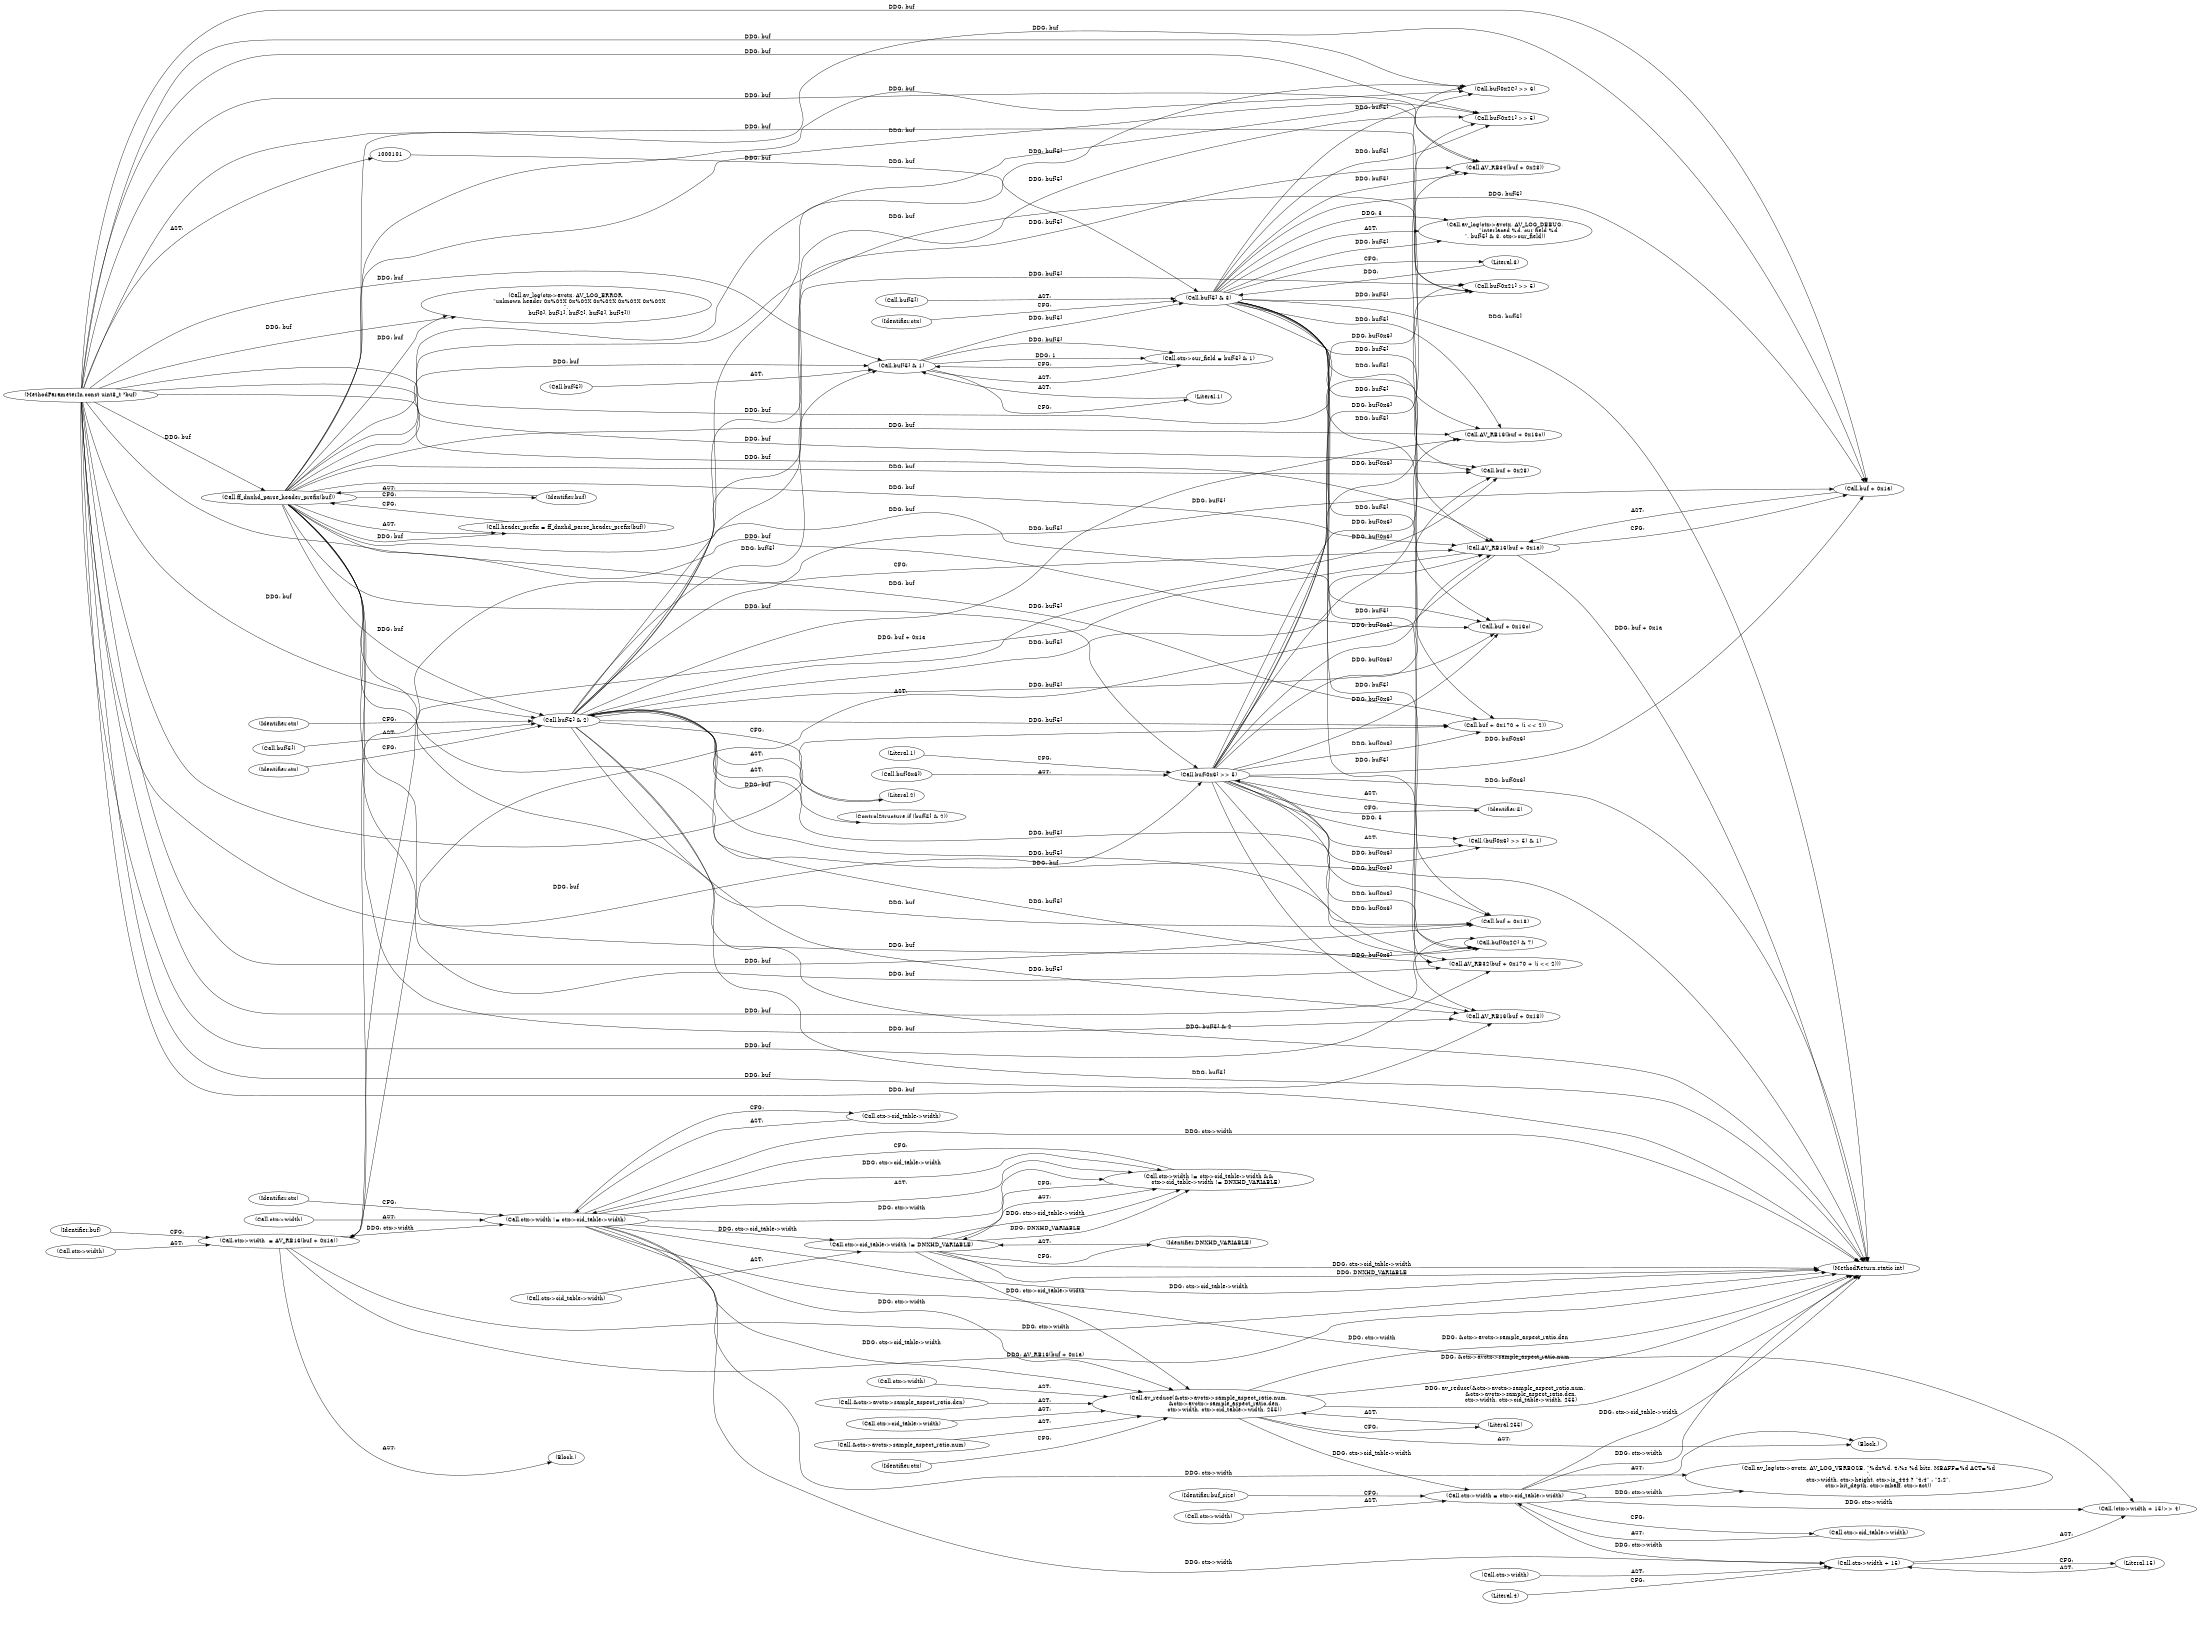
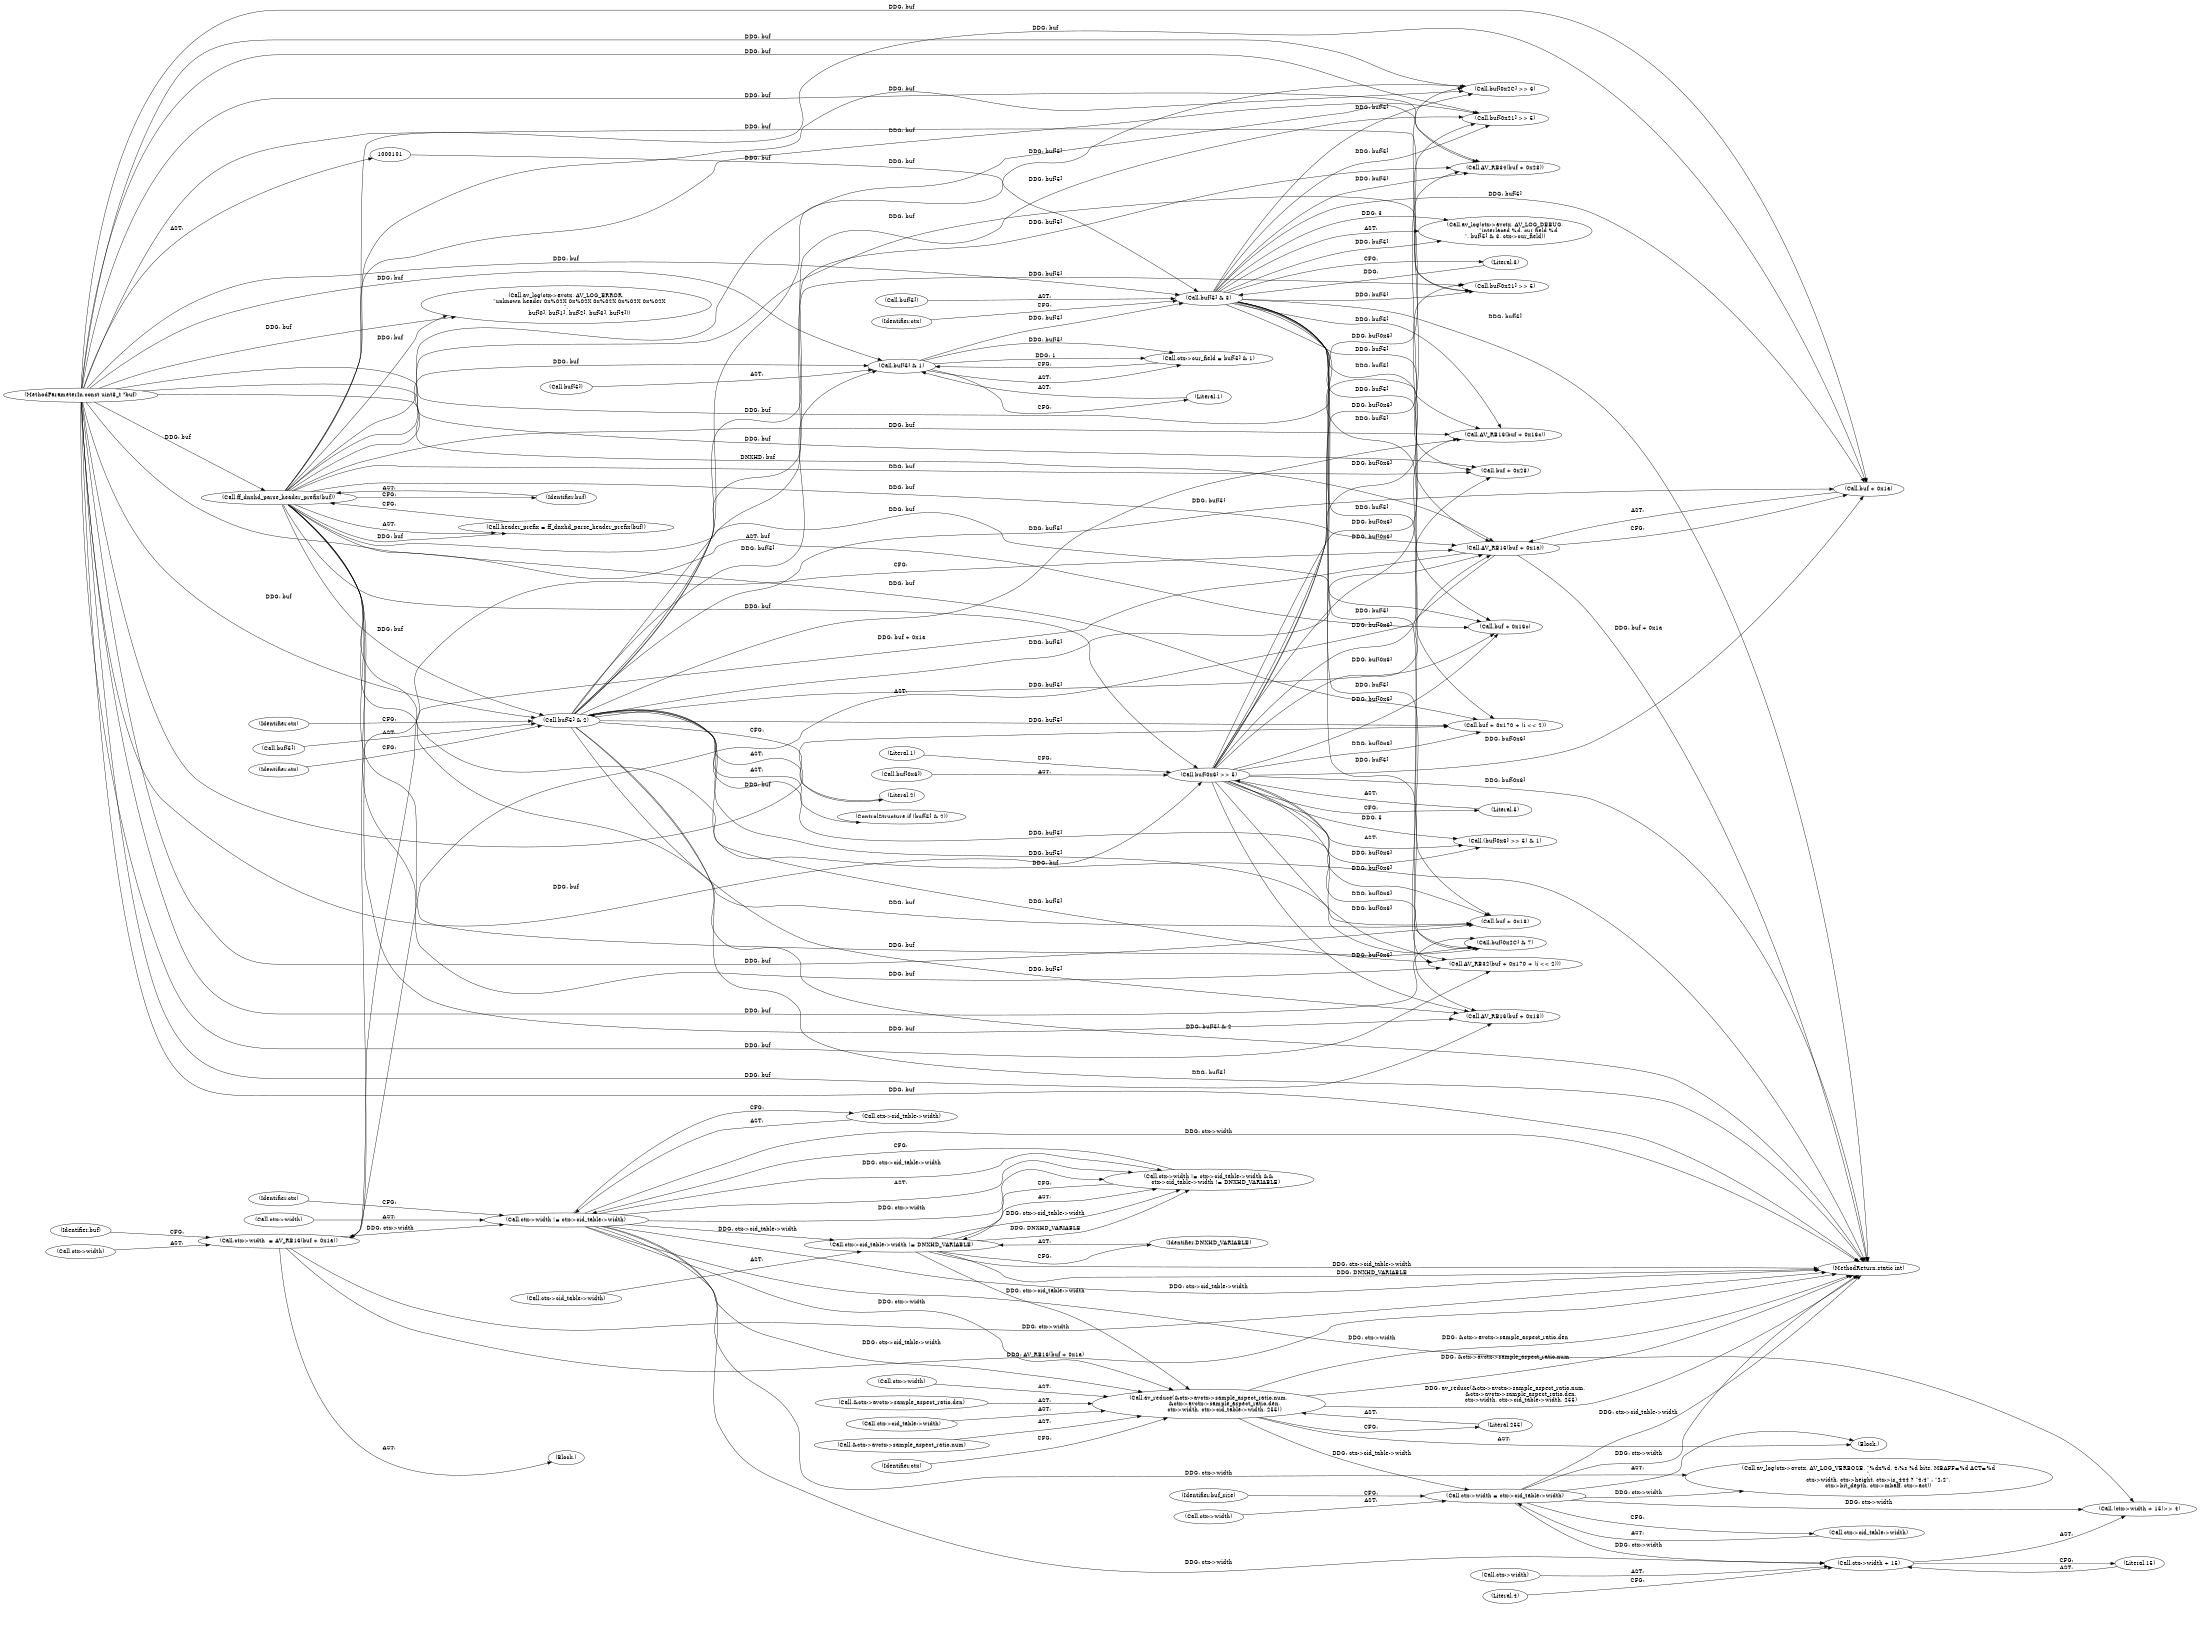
edge "(MethodParameterIn,const uint8_t *buf)" -> "(Call,buf[5] & 3)": added, label "DDG: buf"
edge "(MethodParameterIn,const uint8_t *buf)" -> "(Call,AV_RB16(buf + 0x1a))": label "DDG: buf" -> "DNXHD: buf"
edge "(MethodParameterIn,const uint8_t *buf)" -> "(Call,buf + 0x16c)": label "DDG: buf" -> "AST: buf"
edge "(Call,buf[5] & 2)" -> "(Call,buf + 0x28)": removed, label "DDG: buf[5]"
node "(Identifier,5)": label "(Identifier,5)" -> "(Literal,5)"
